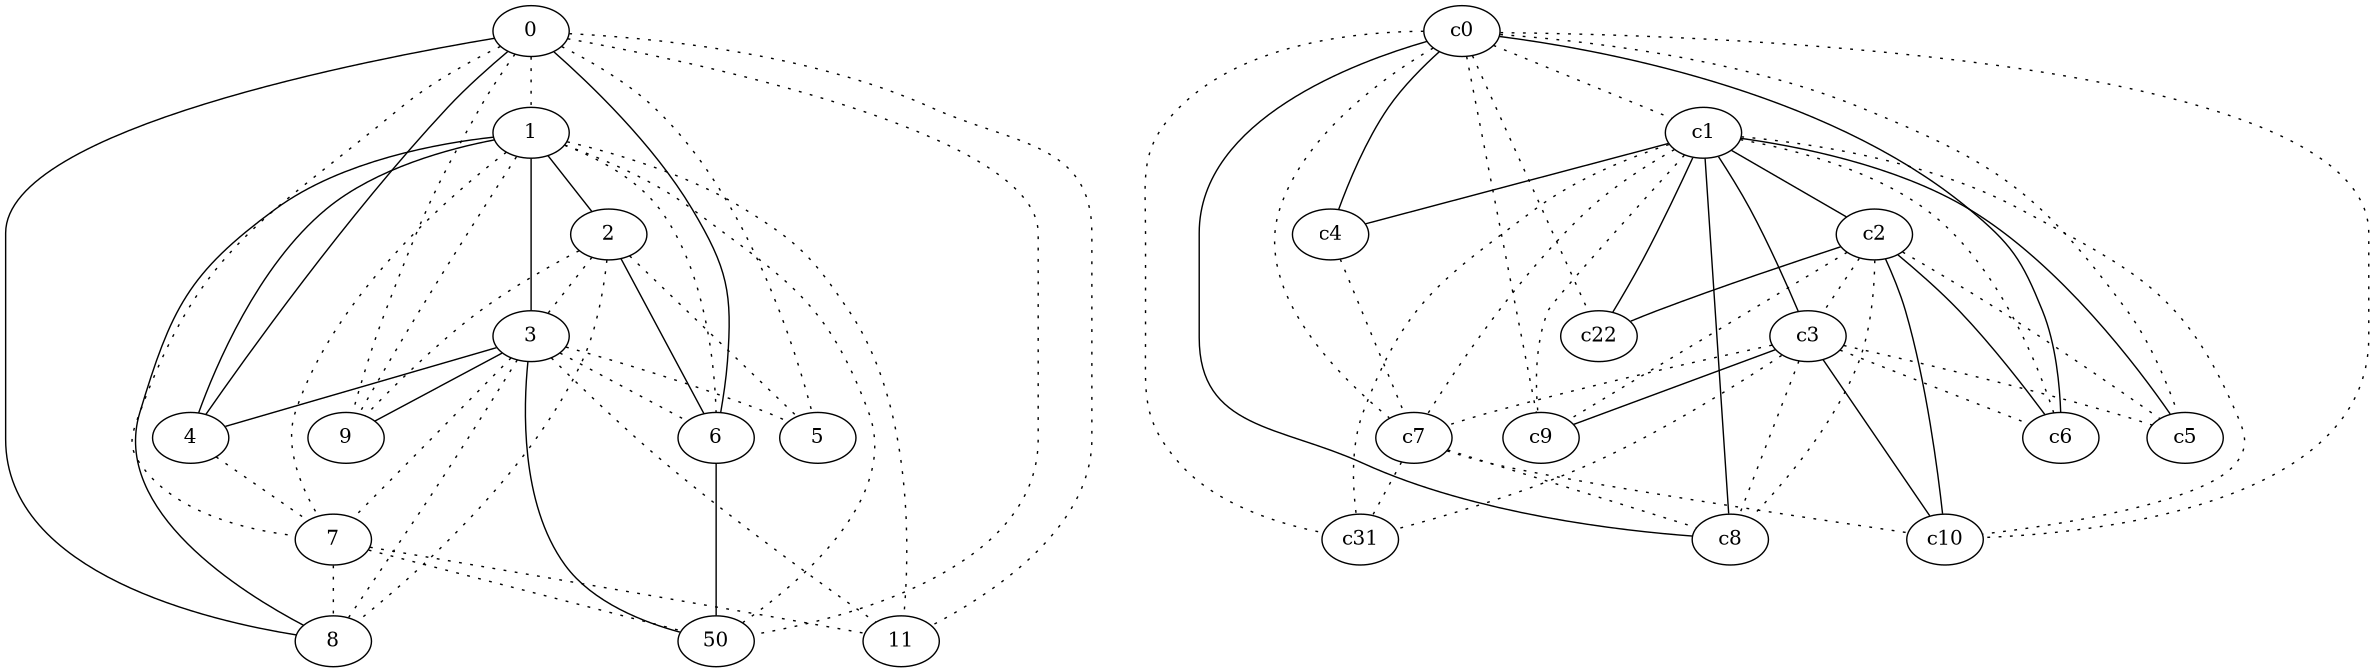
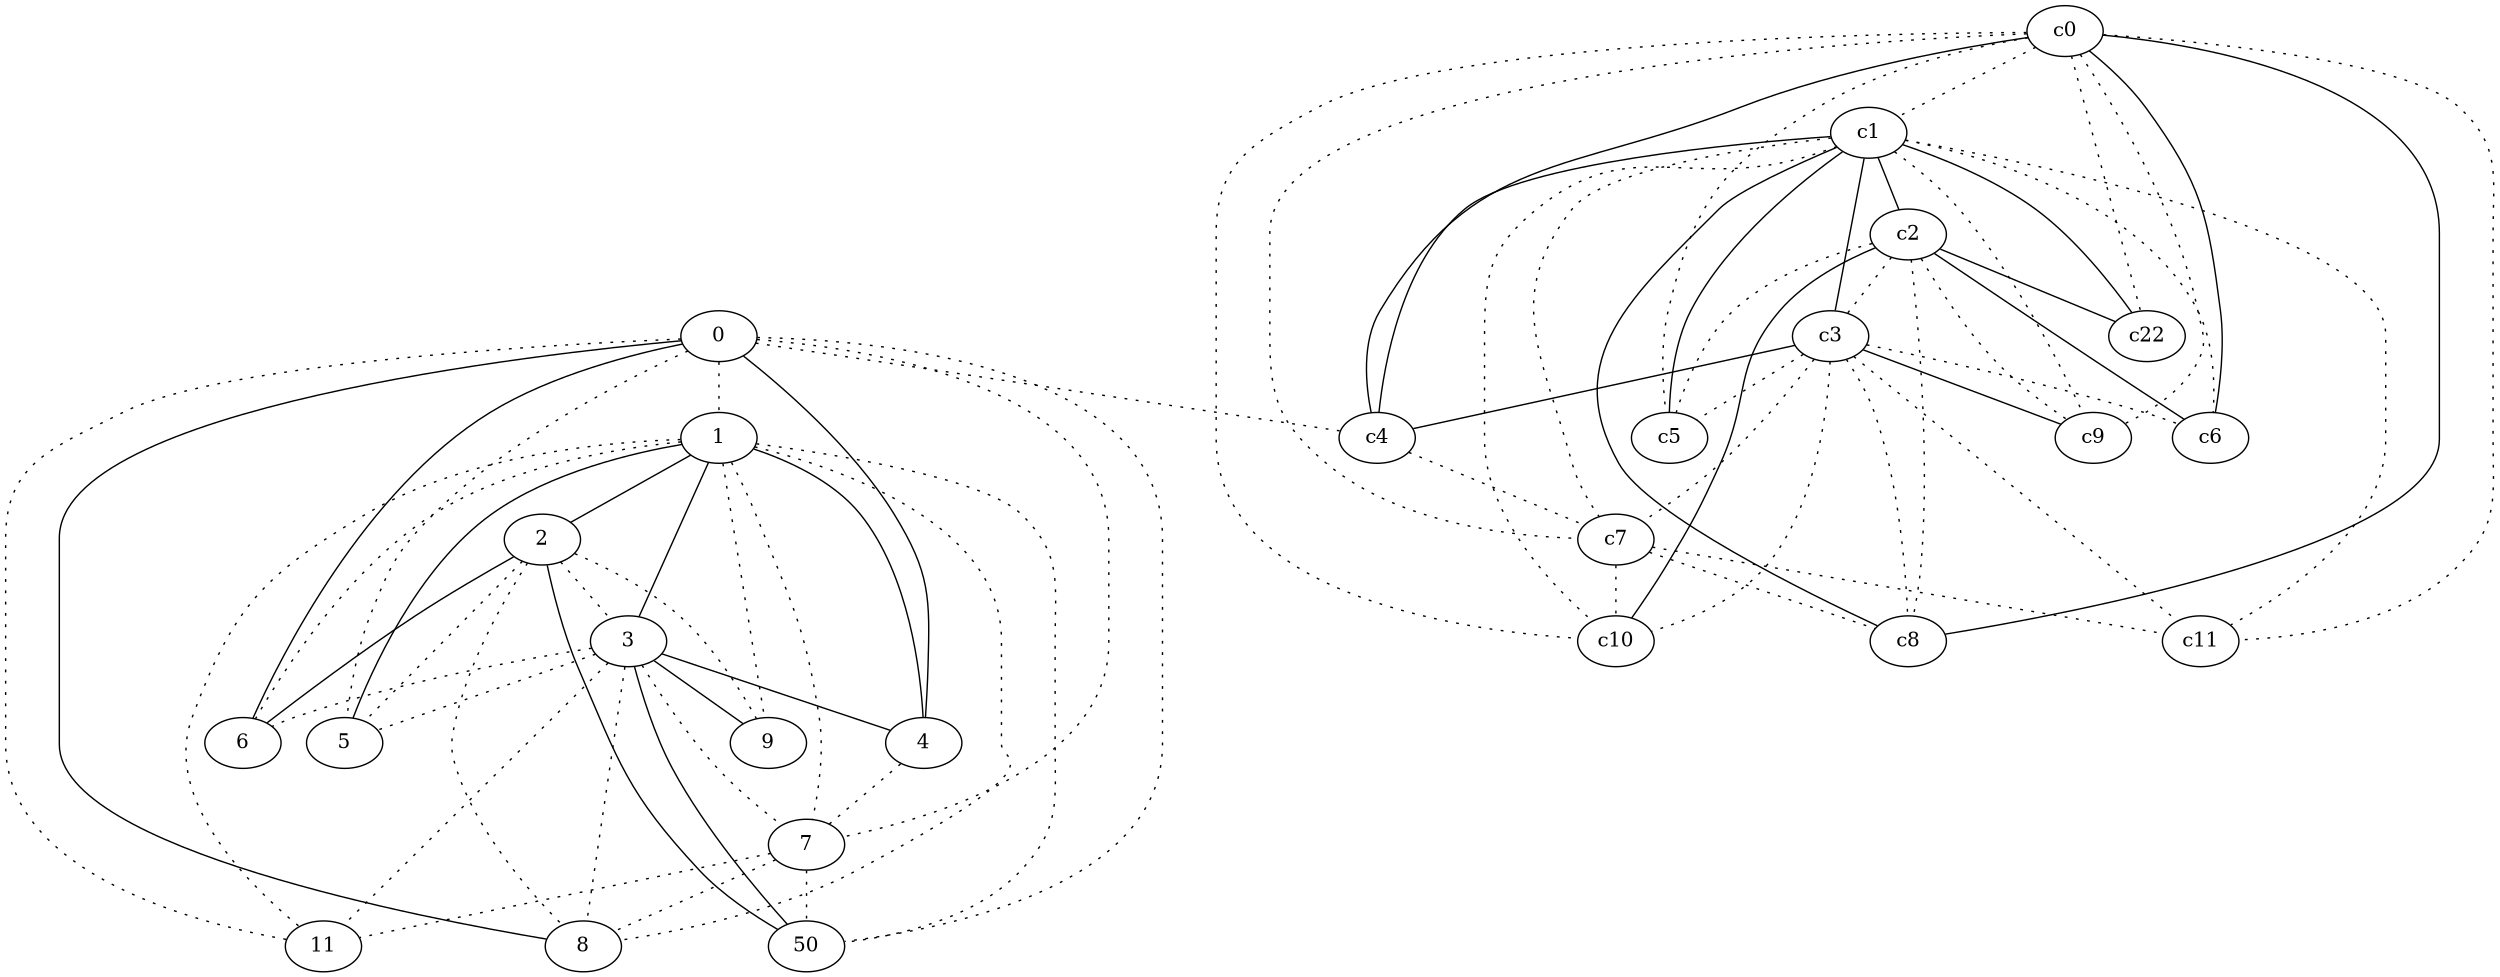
edge "0" -- "9": now "0" -- "c4"
edge "1" -- "8": style solid -> dotted
edge "c3" -- "c4": added
edge "c3" -- "c10": style solid -> dotted
edge "1" -- "5": added
edge "6" -- "50": now "2" -- "50"
node "c31": label "c31" -> "c11"
